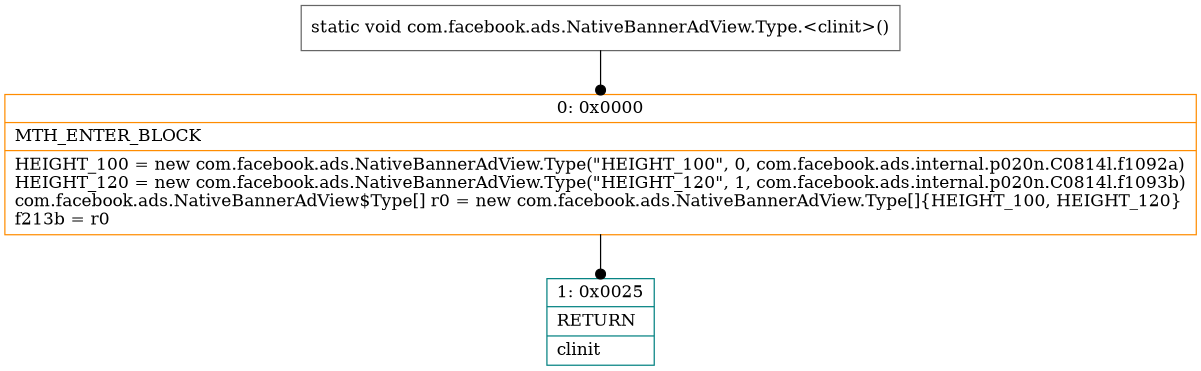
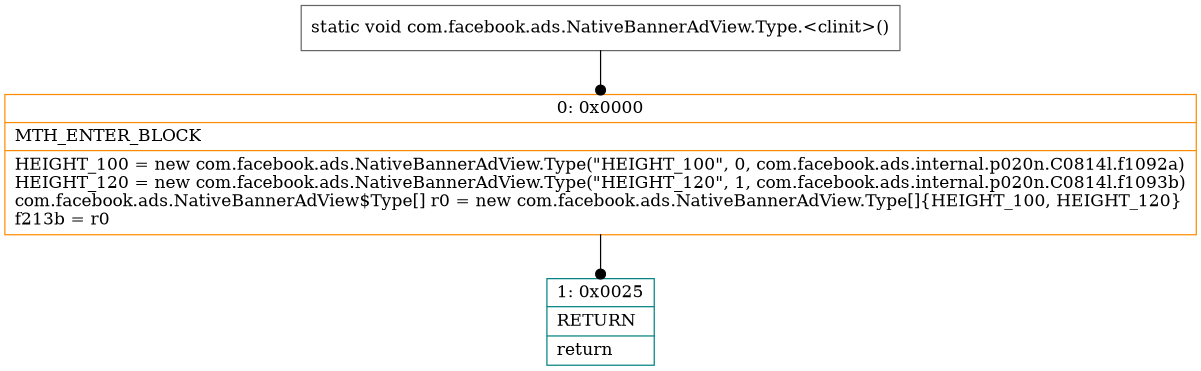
node "1: 0x0025": text "clinit" -> "return"
